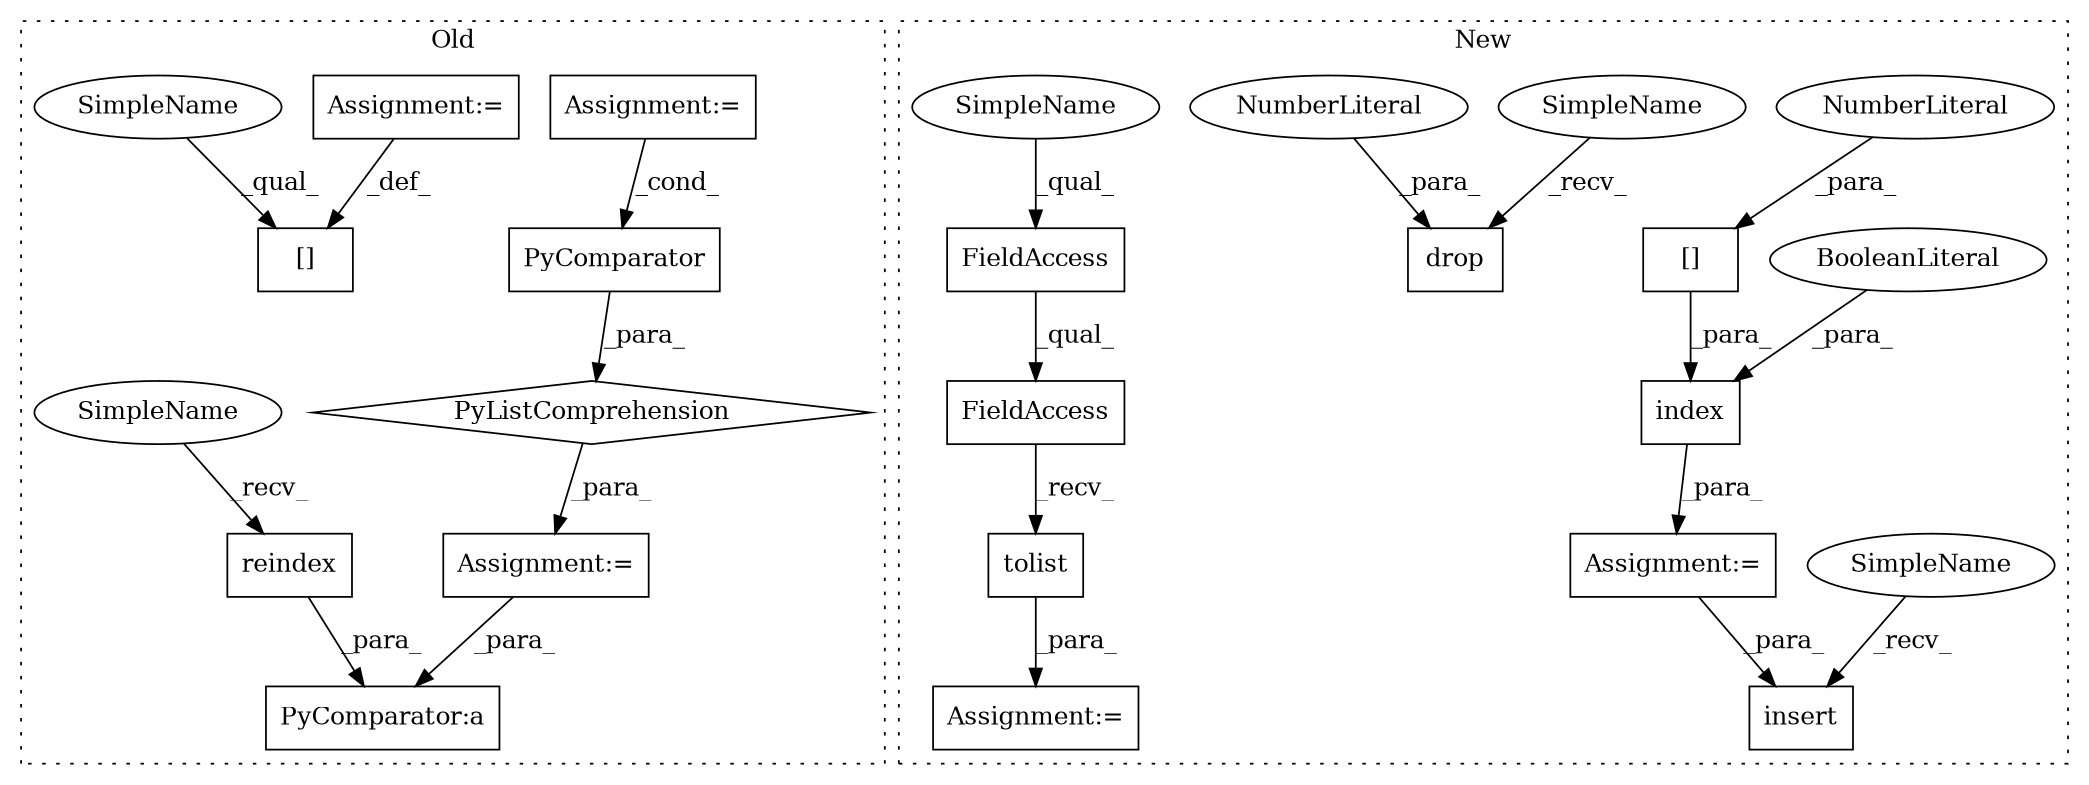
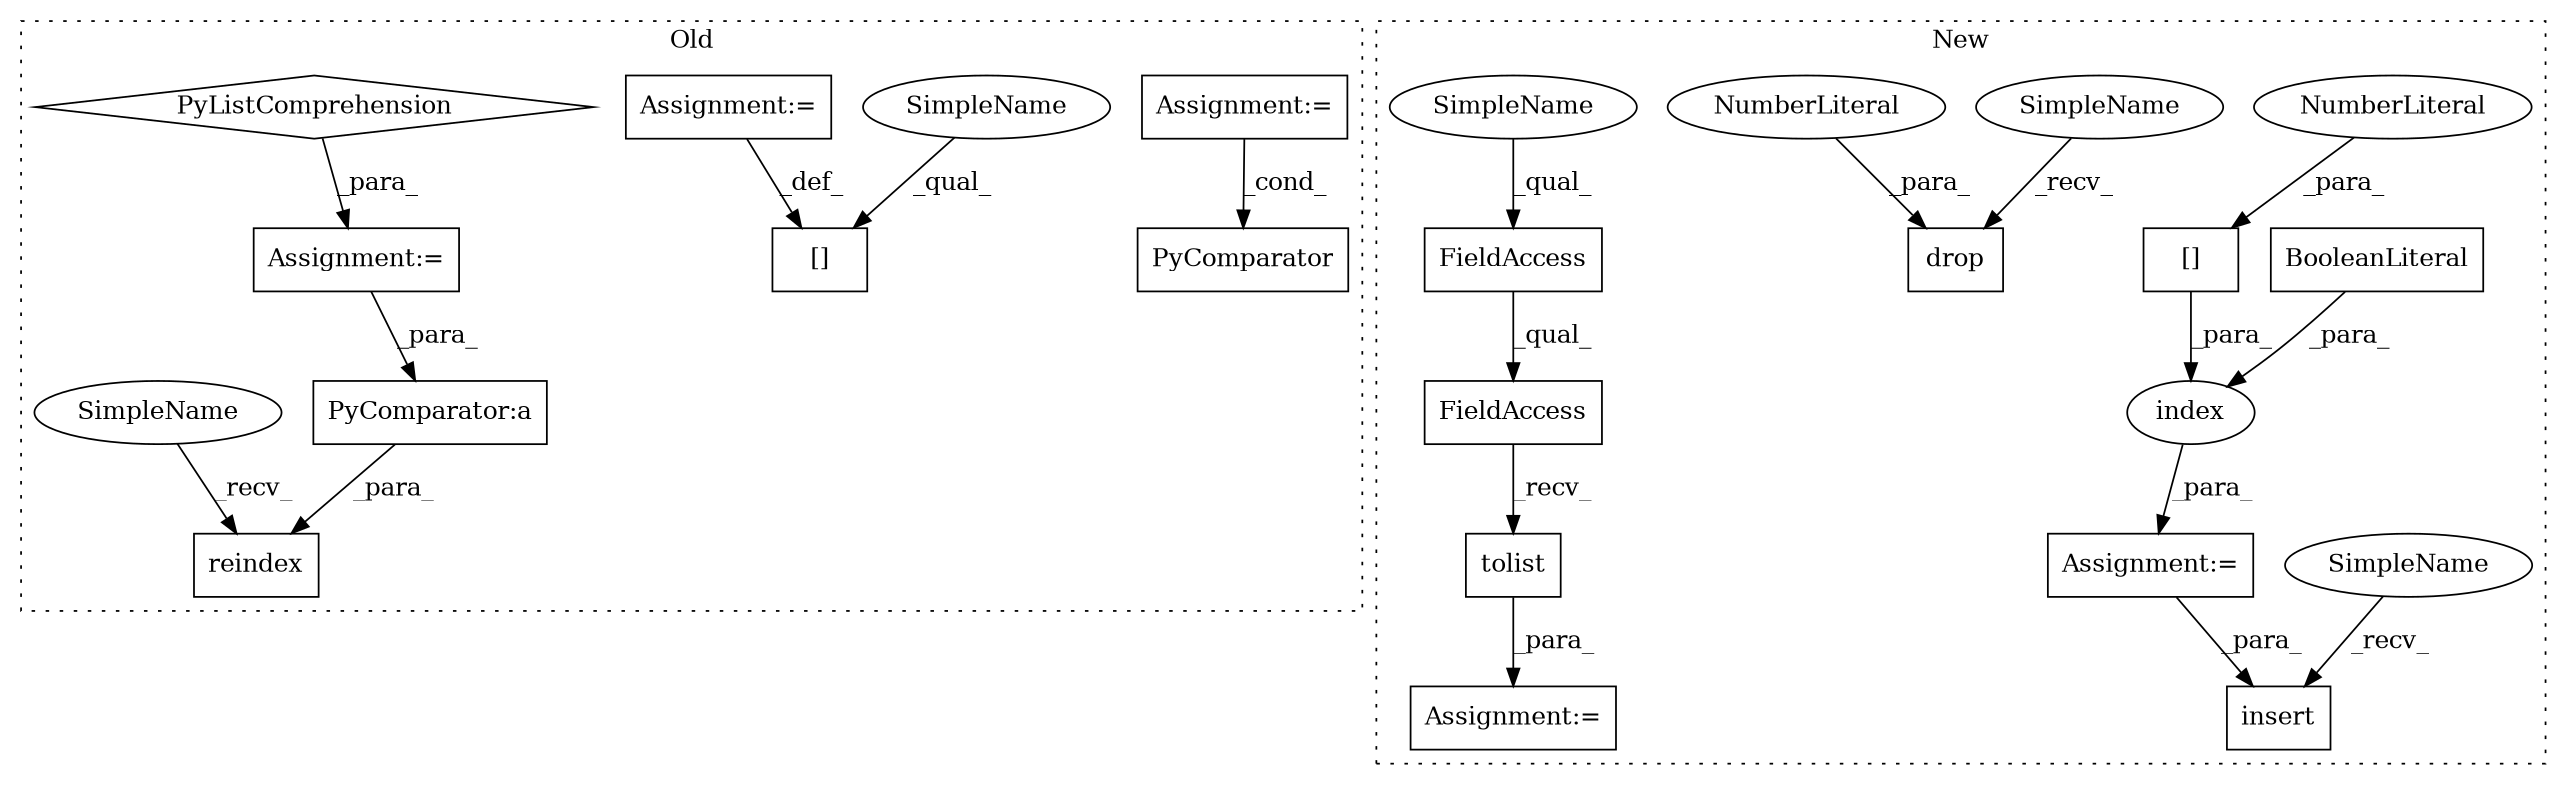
node "BooleanLiteral": shape ellipse -> box
edge "PyComparator" -> "PyListComprehension": removed, label "_para_"
node "index": shape box -> ellipse
edge "reindex" -> "PyComparator:a": reversed
